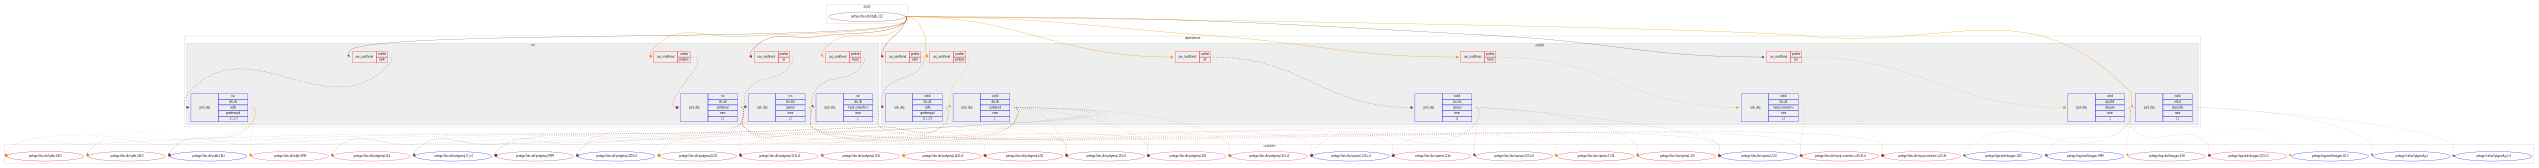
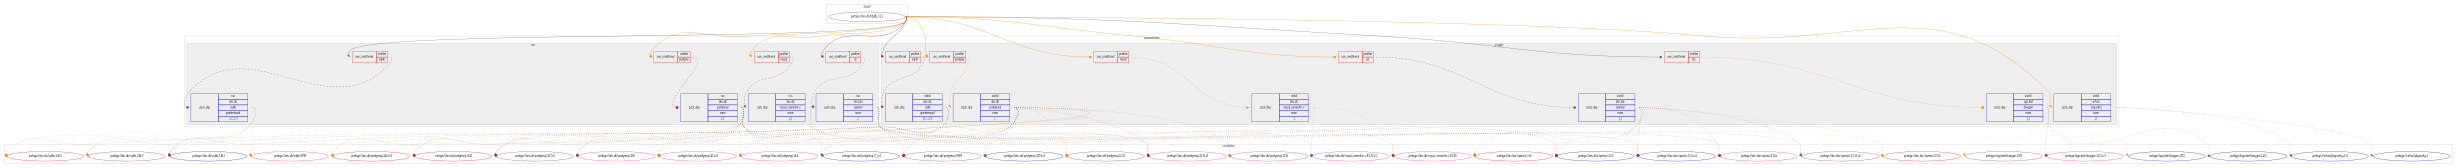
node "portage://dev-db/mysql-connector-c-8.0.32-r1": color red -> deeppink
node "portage://app-text/doxygen-9999": removed
